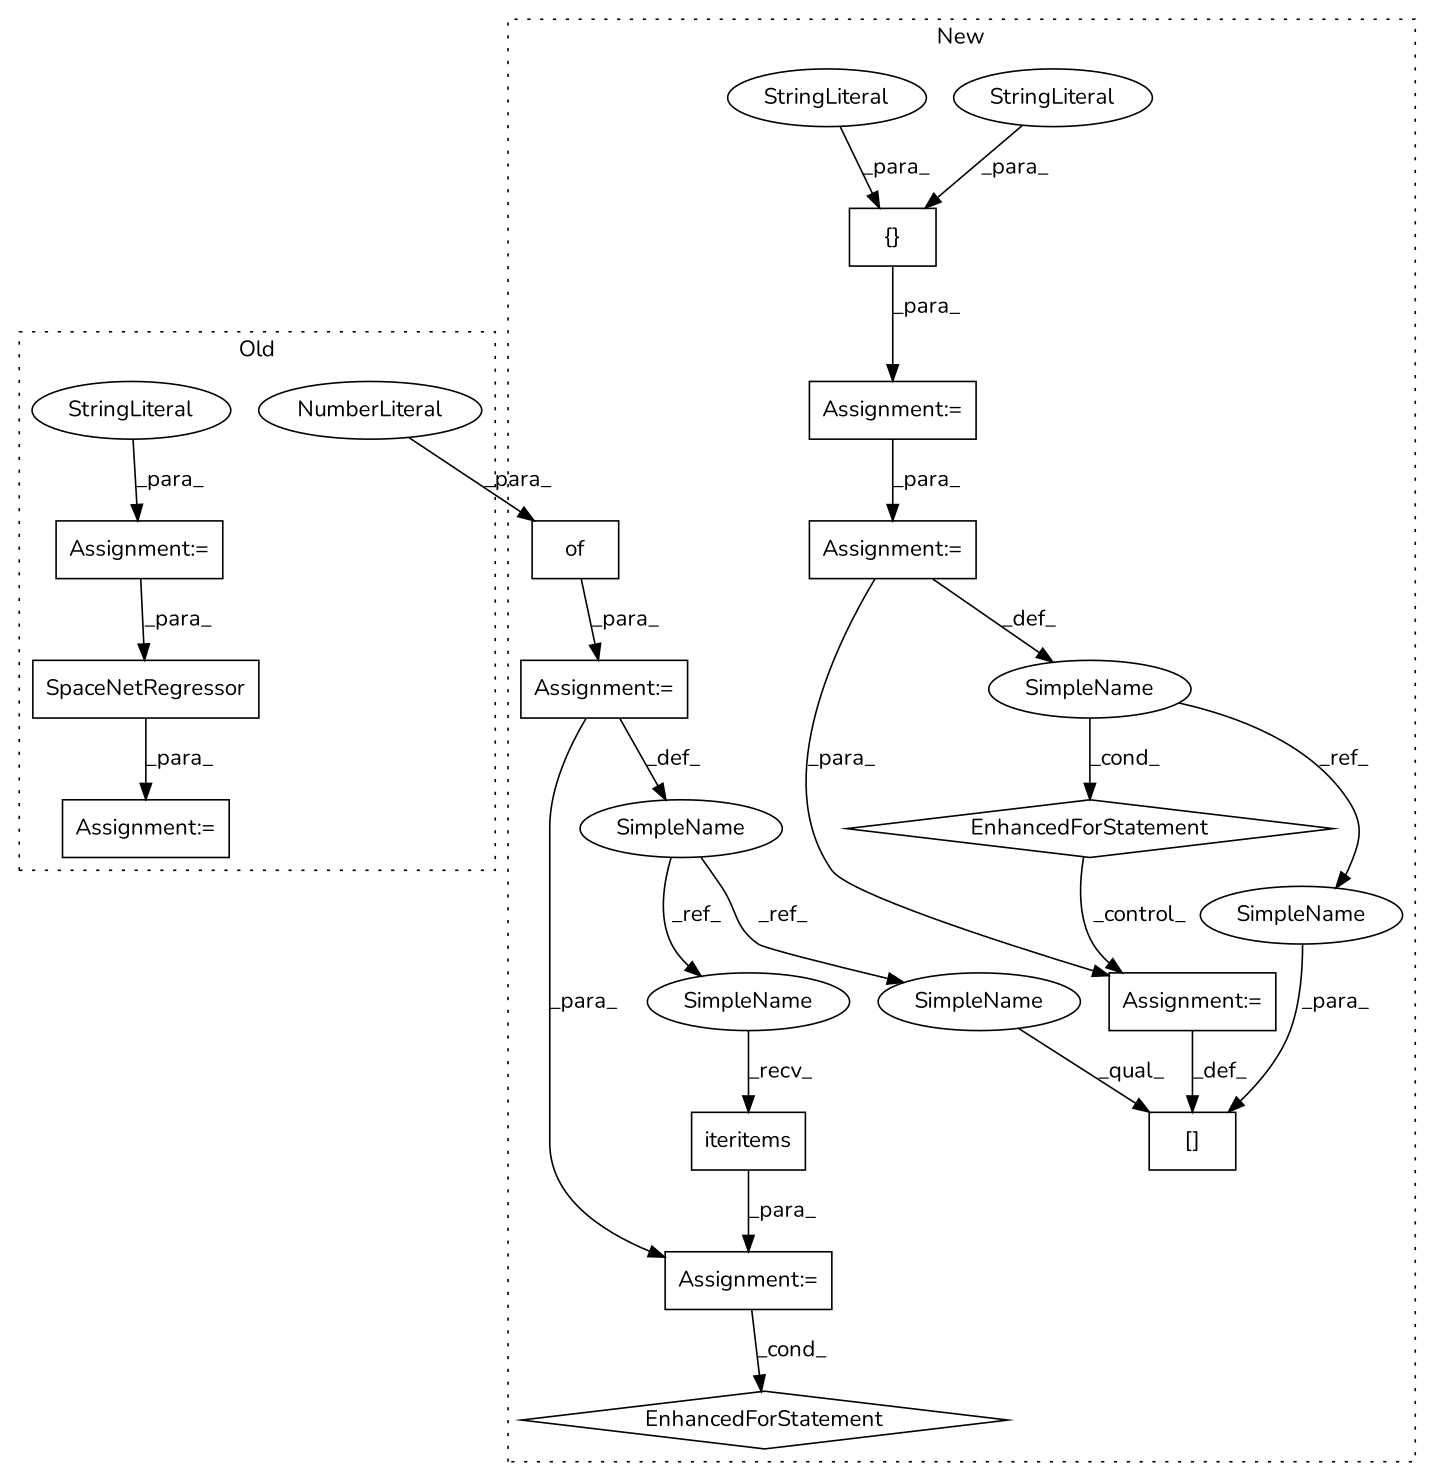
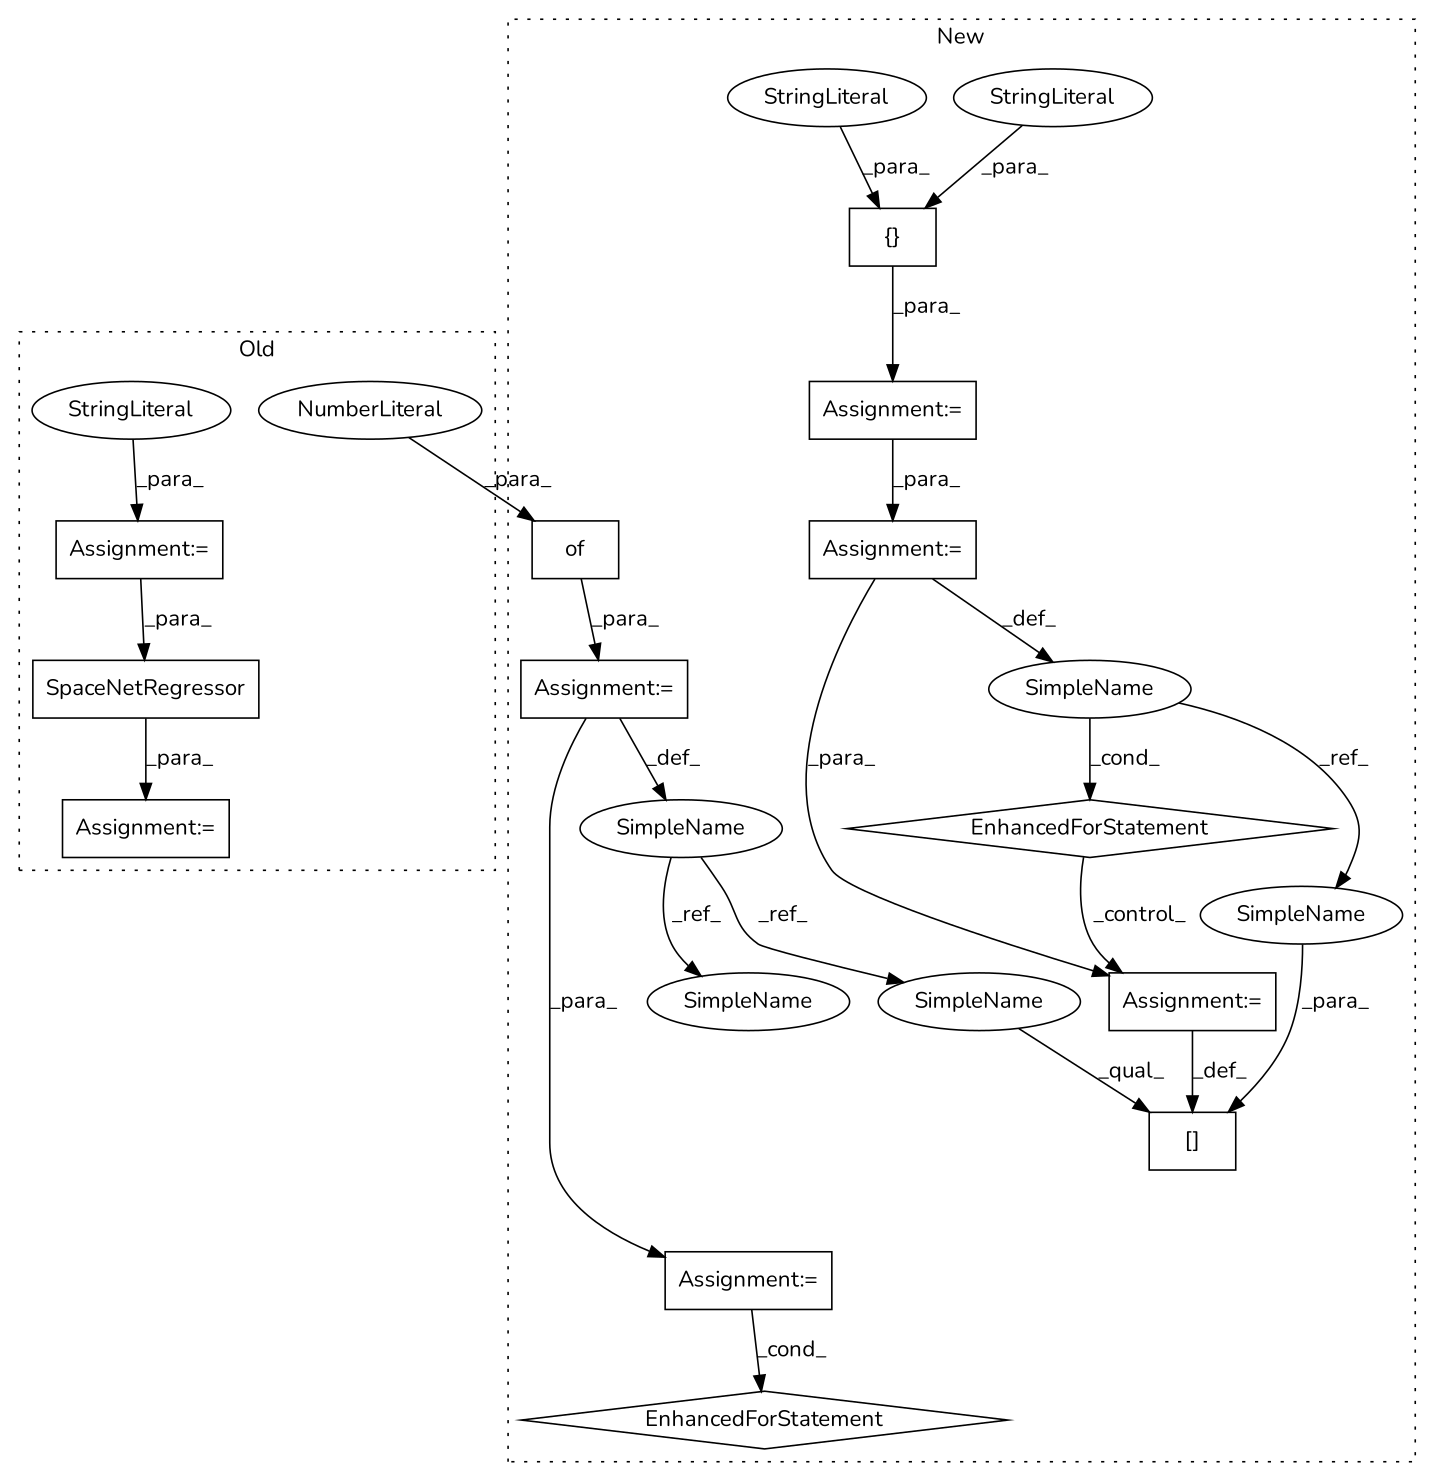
node "iteritems": removed
